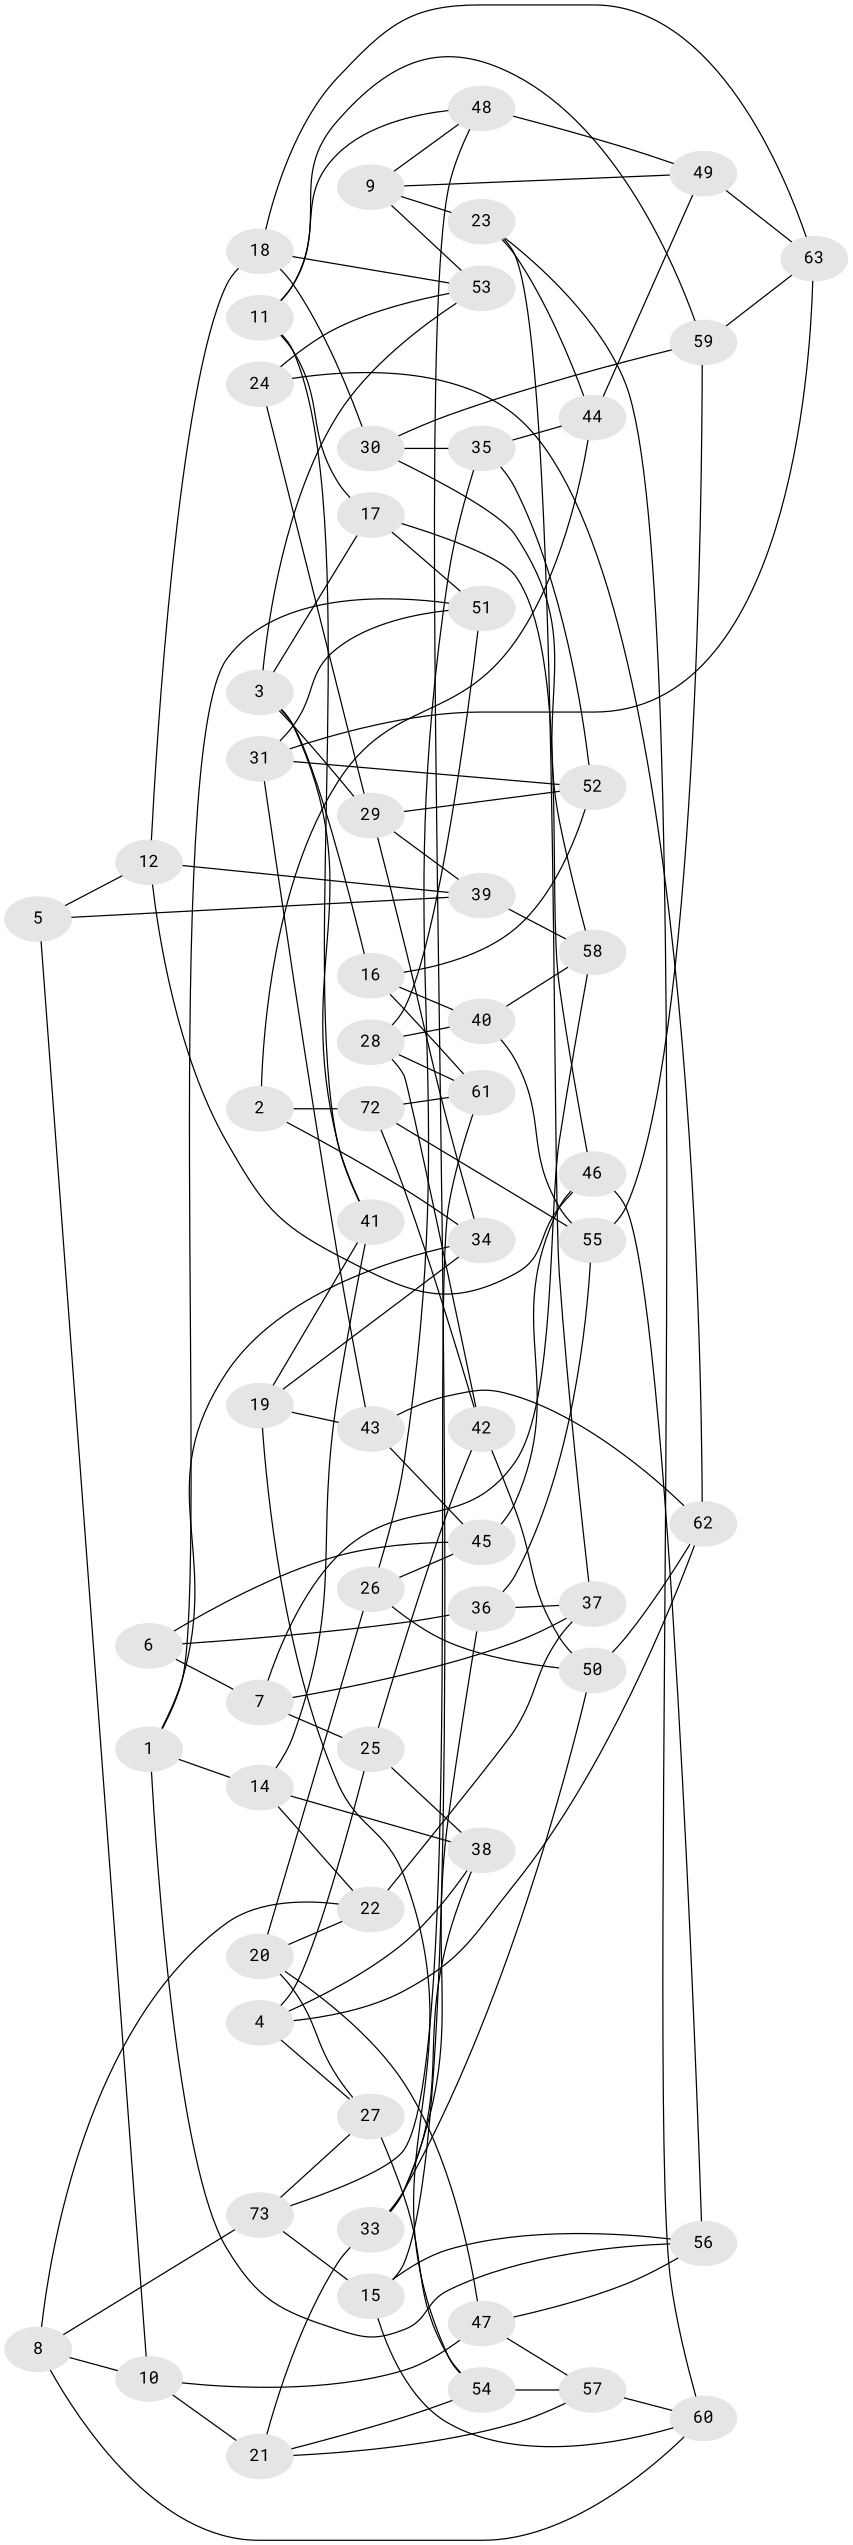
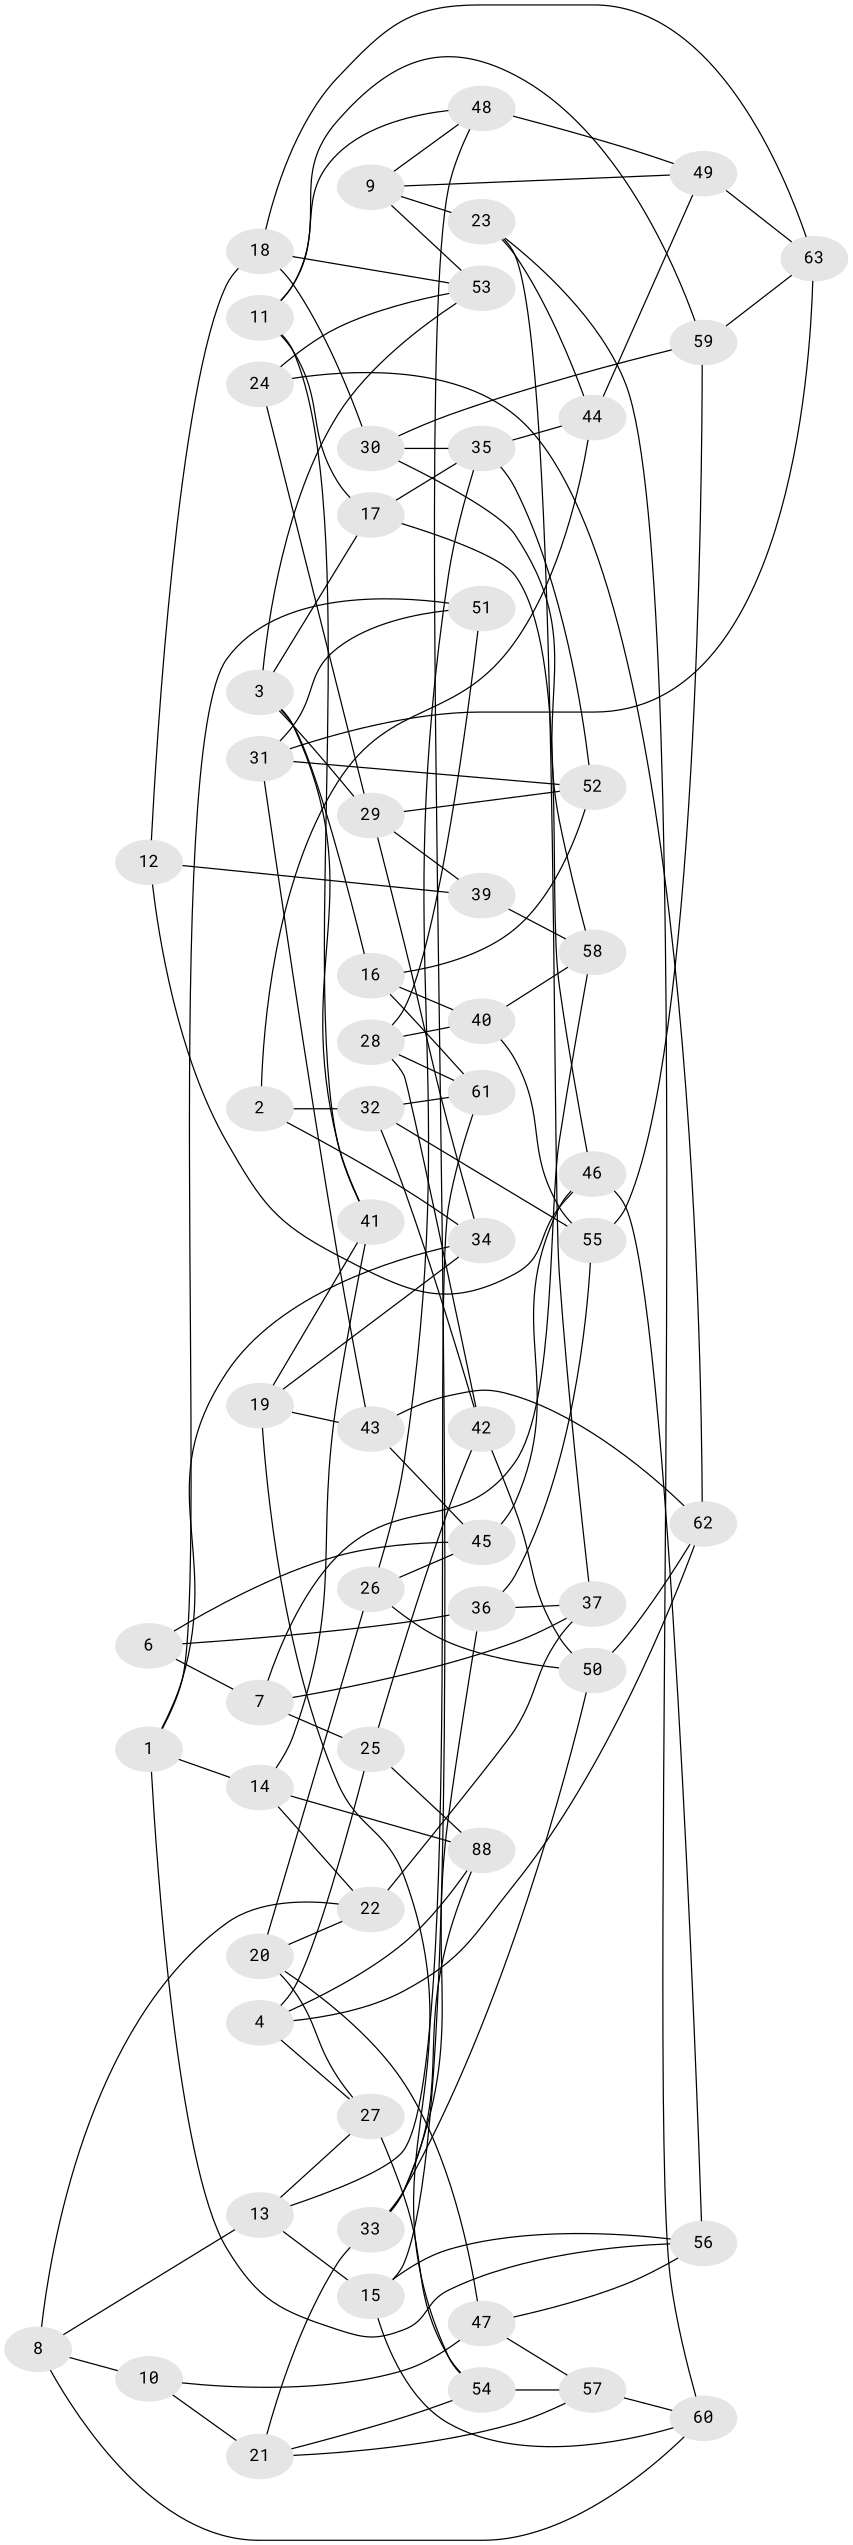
edge "17" -- "51": now "17" -- "35"
node "5": removed
node "72": label "72" -> "32"
node "38": label "38" -> "88"
node "73": label "73" -> "13"
